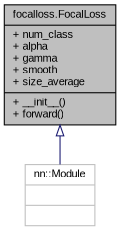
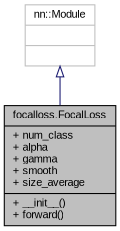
edge "nn::Module" -> "focalloss.FocalLoss": reversed
